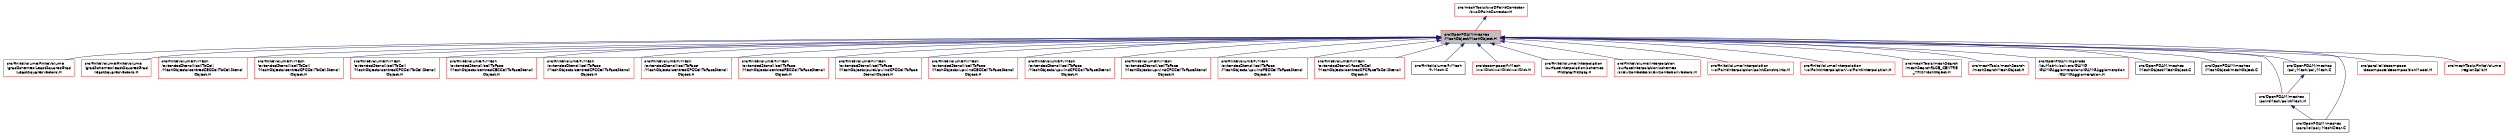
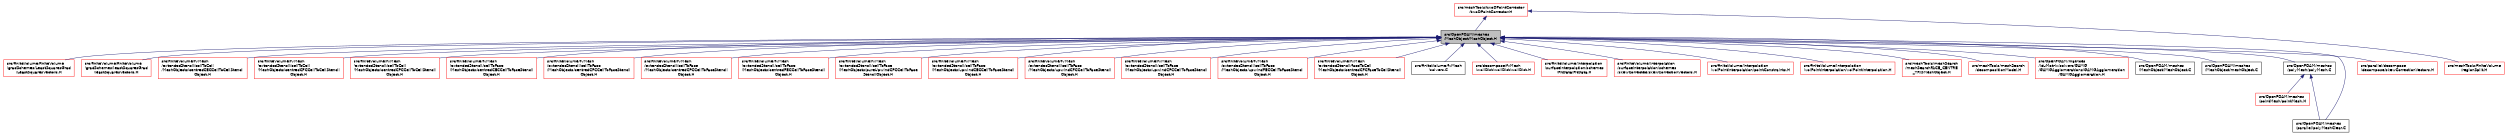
node "src/OpenFOAM/meshes /MeshObject/MeshObject.H": color red -> black
edge "src/OpenFOAM/meshes /pointMesh/pointMesh.H" -> "src/OpenFOAM/meshes /MeshObject/MeshObject.H": removed
edge "src/meshTools/finiteVolume /regionSplit.H" -> "src/OpenFOAM/meshes /MeshObject/MeshObject.H": now "src/meshTools/finiteVolume /regionSplit.H" -> "src/meshTools/twoDPointCorrector /twoDPointCorrector.H"
node "src/finiteVolume/fvMesh /fvMesh.C": label "src/finiteVolume/fvMesh /fvMesh.C" -> "src/finiteVolume/fvMesh /solvers.C"
node "src/meshTools/meshSearch /meshSearchMeshObject.H": label "src/meshTools/meshSearch /meshSearchMeshObject.H" -> "src/meshTools/meshSearch /decompositionModel.H"
node "src/parallel/decompose /decompose/decompositionModel.H": label "src/parallel/decompose /decompose/decompositionModel.H" -> "src/parallel/decompose /decompose/skewCorrectionVectors.H"
edge "src/OpenFOAM/meshes /parallel/polyMeshClear.C" -> "src/OpenFOAM/meshes /pointMesh/pointMesh.H": now "src/OpenFOAM/meshes /parallel/polyMeshClear.C" -> "src/OpenFOAM/meshes /polyMesh/polyMesh.C"
